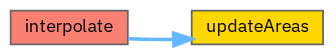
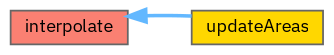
edge "interpolate" -> "updateAreas": reversed
